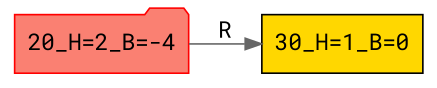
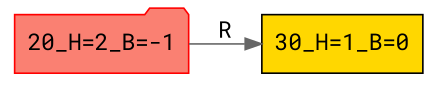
node "20_H=2_B=-4": label "20_H=2_B=-4" -> "20_H=2_B=-1"
